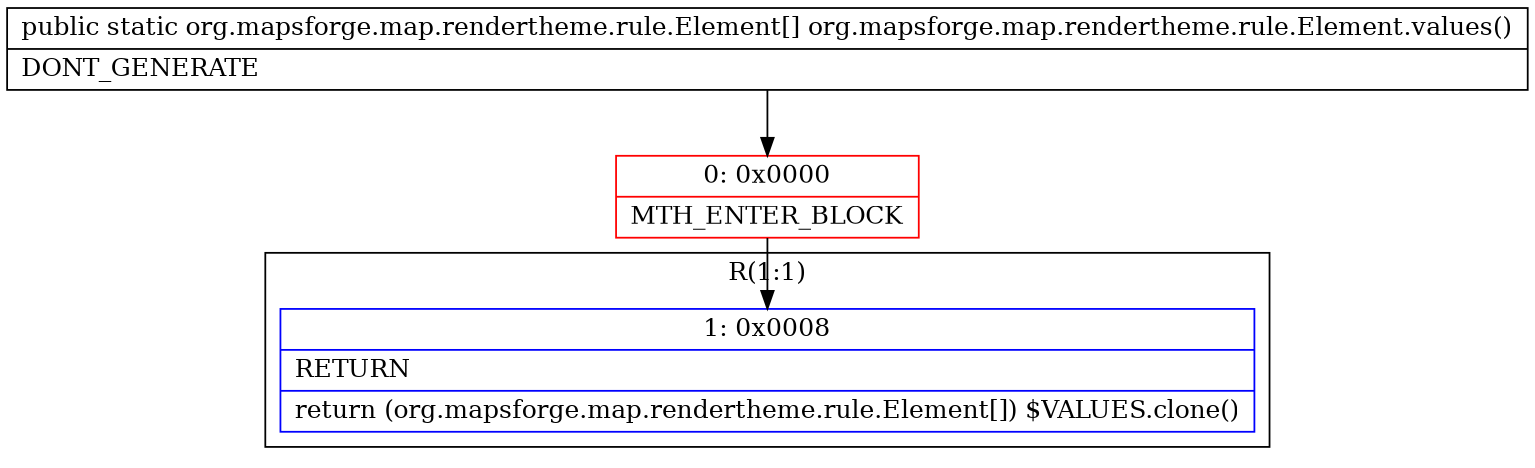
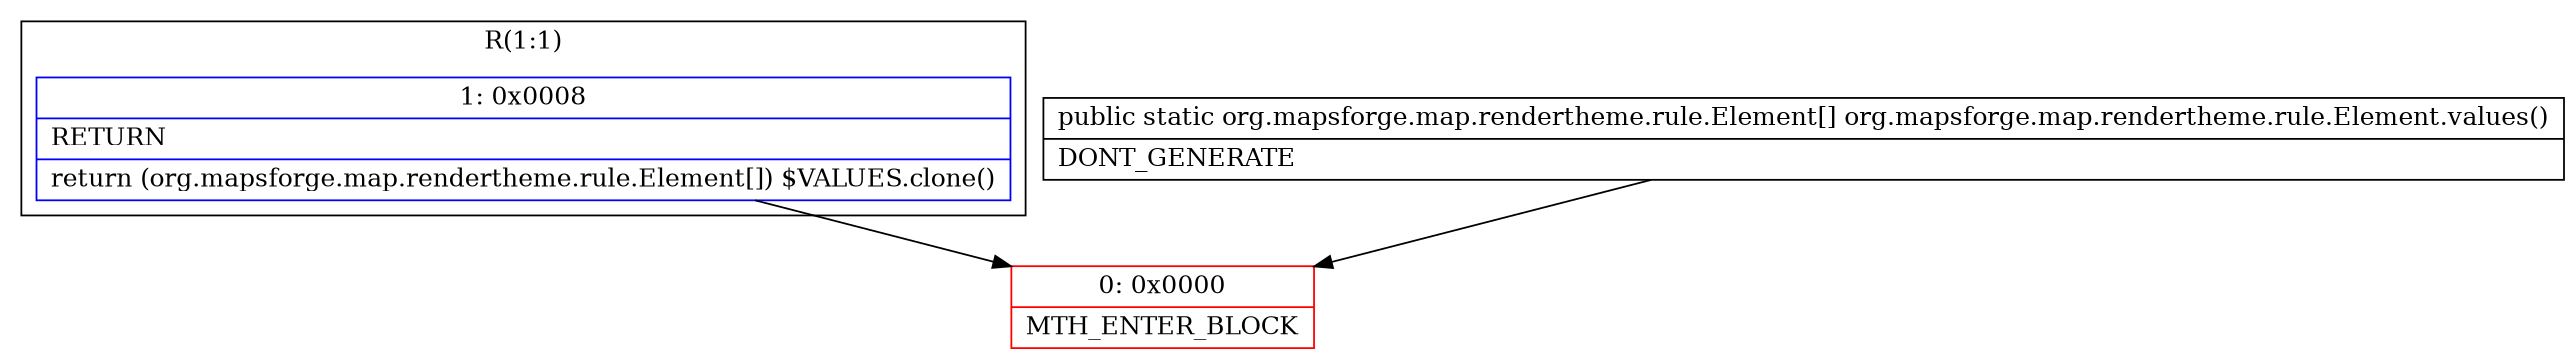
edge "0: 0x0000" -> "1: 0x0008": reversed
